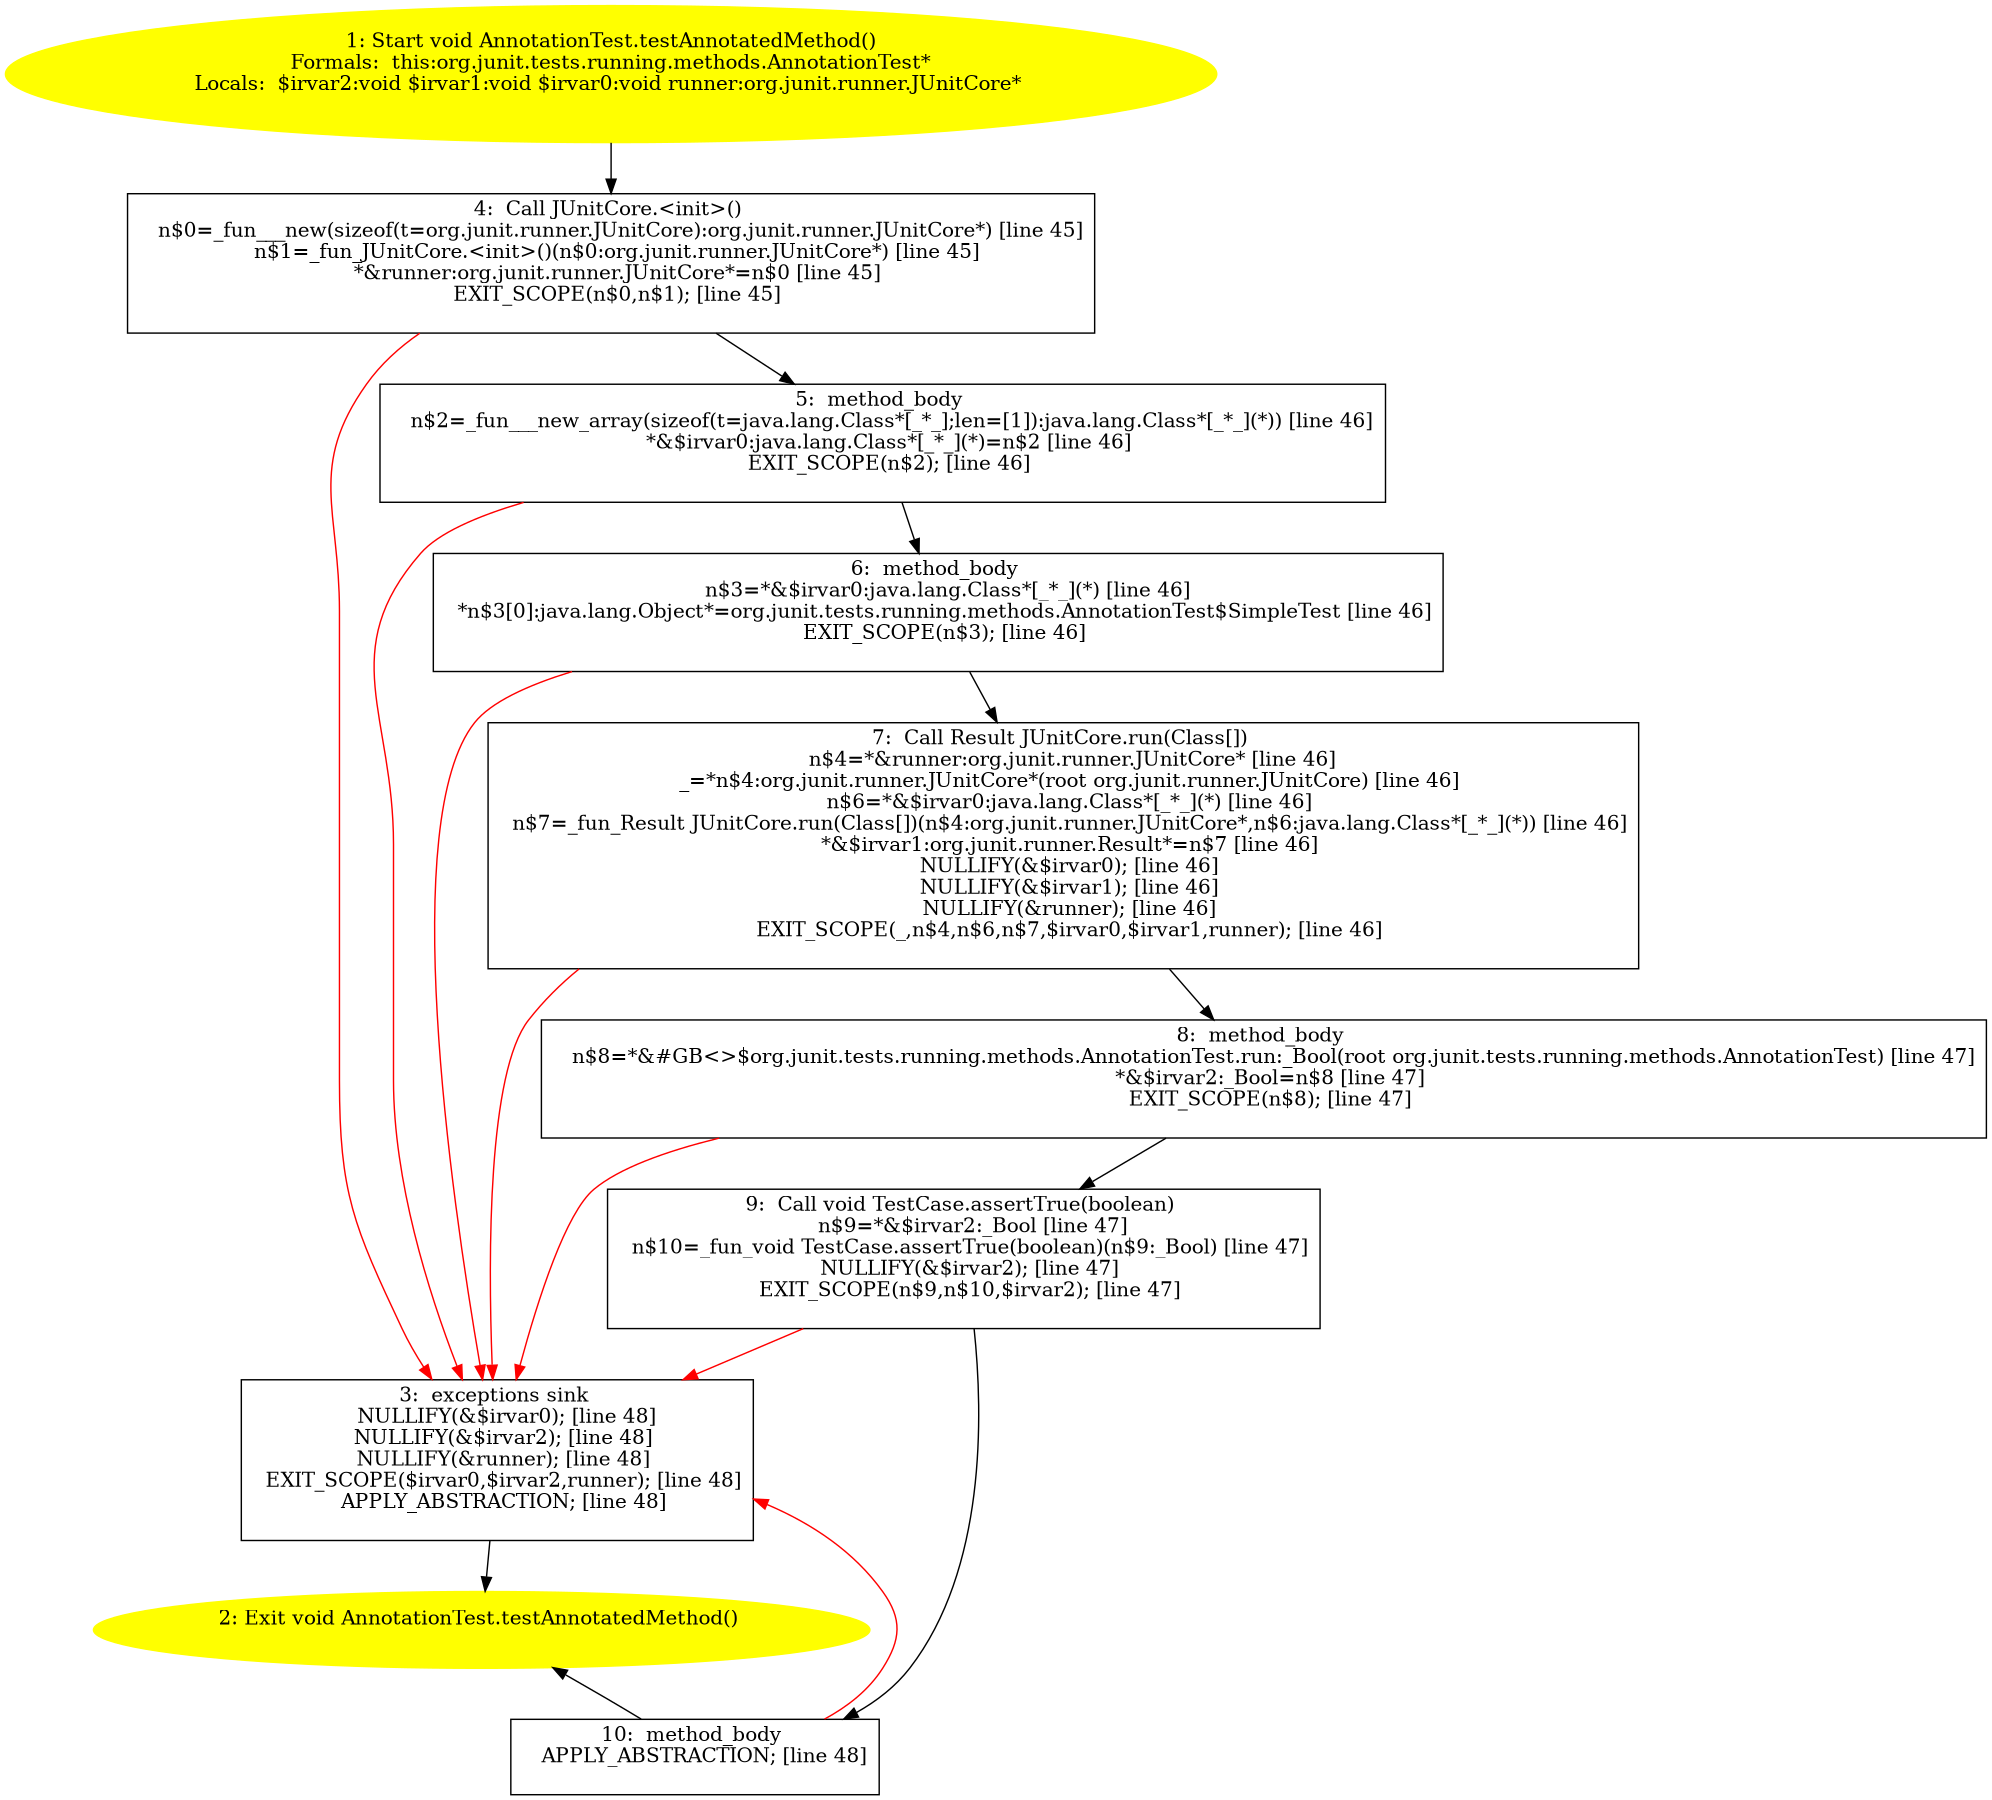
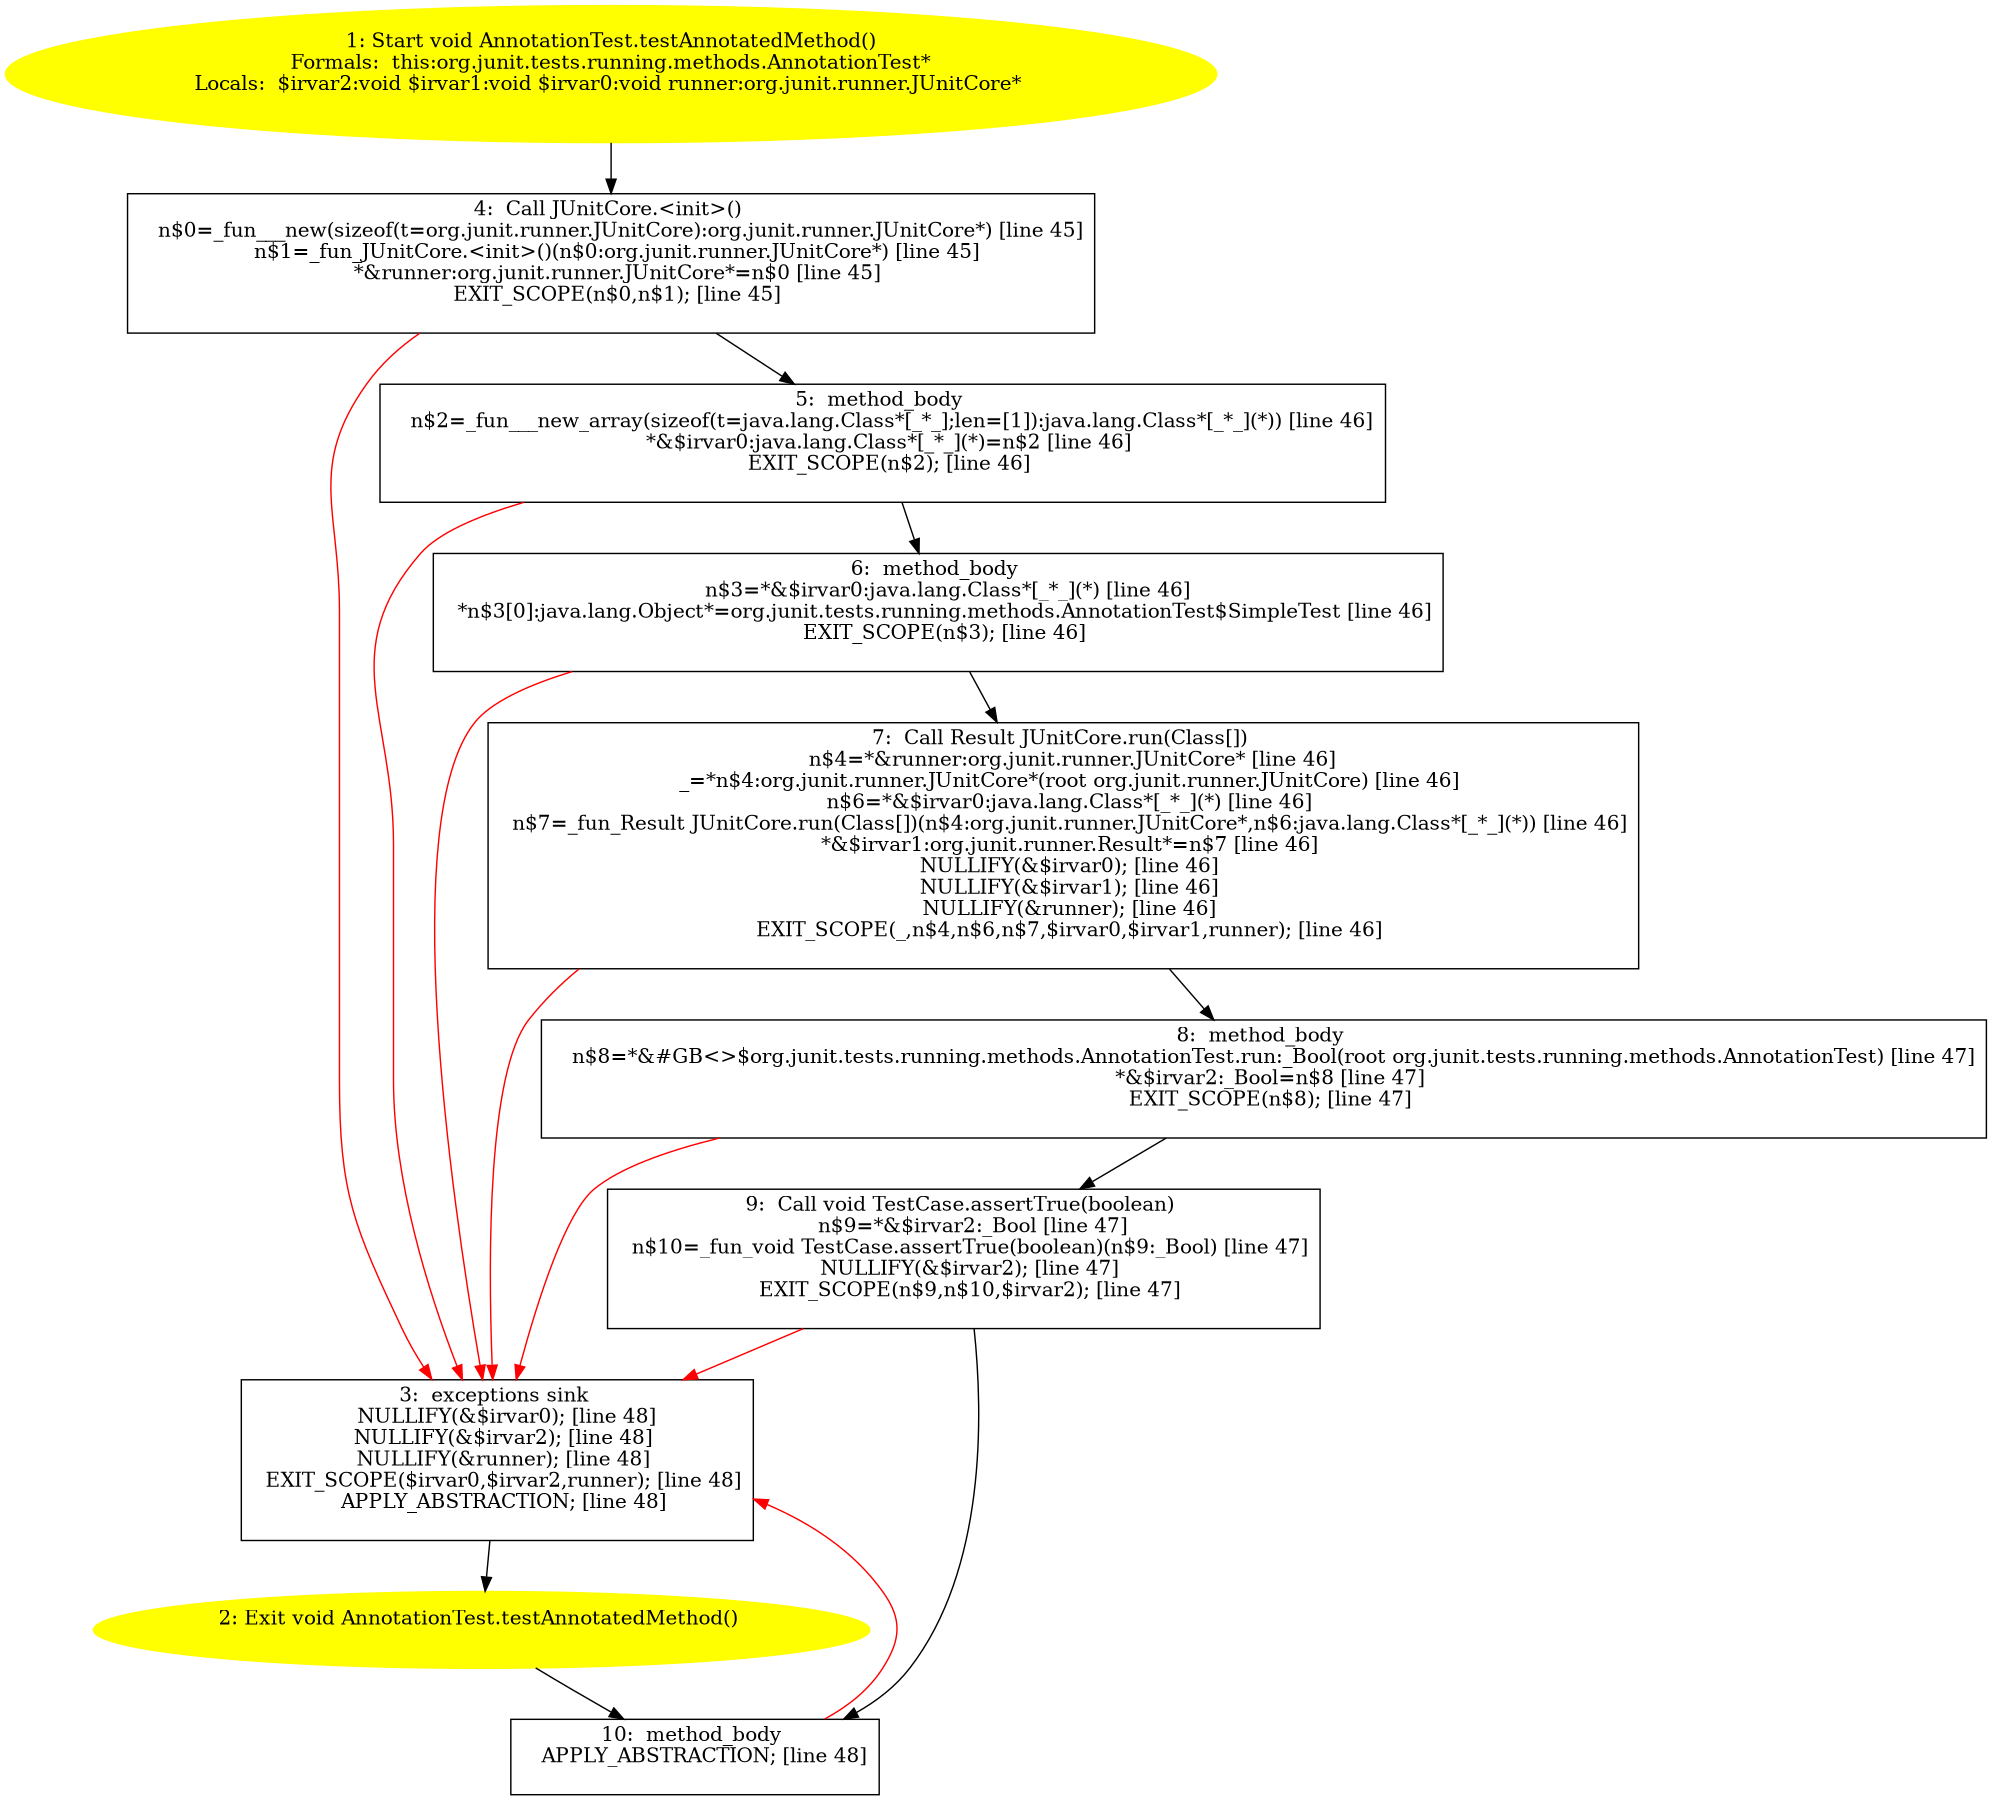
edge "10:  method_body APPLY_ABSTRACTION; [line 48]" -> "2: Exit void AnnotationTest.testAnnotatedMethod()": reversed
